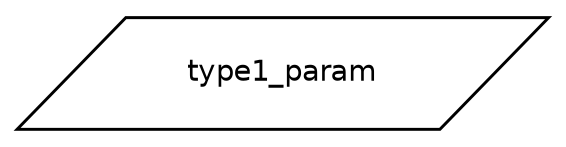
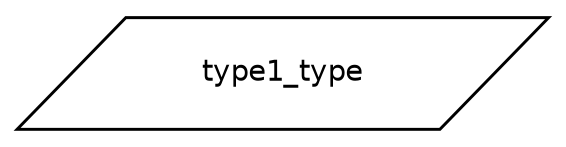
node "type1_param": label "type1_param" -> "type1_type"
